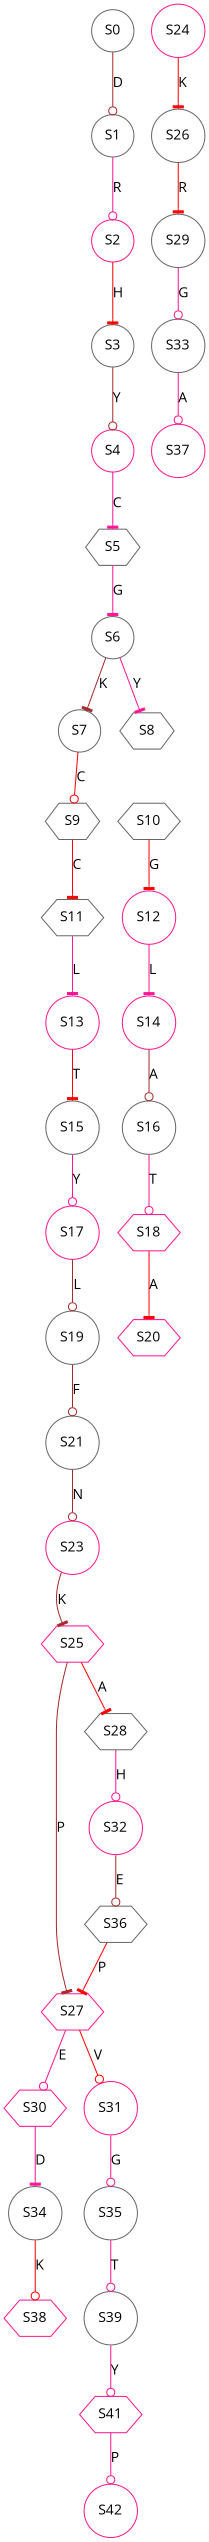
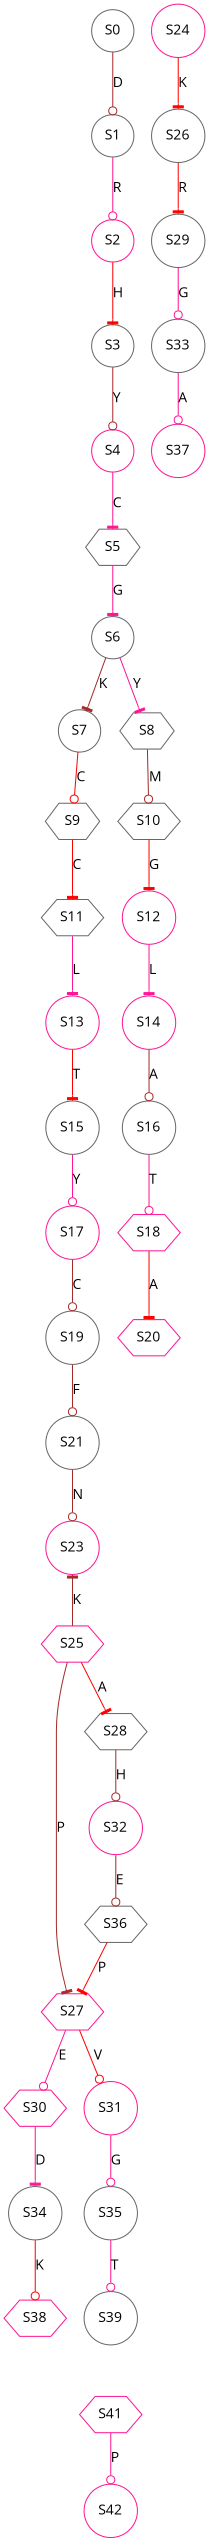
edge "S8" -> "S10": added, label "M"
edge "S17" -> "S19": label "L" -> "C"
edge "S23" -> "S25": reversed
edge "S28" -> "S32": color deeppink -> brown
edge "S39" -> "S41": removed, label "Y"
